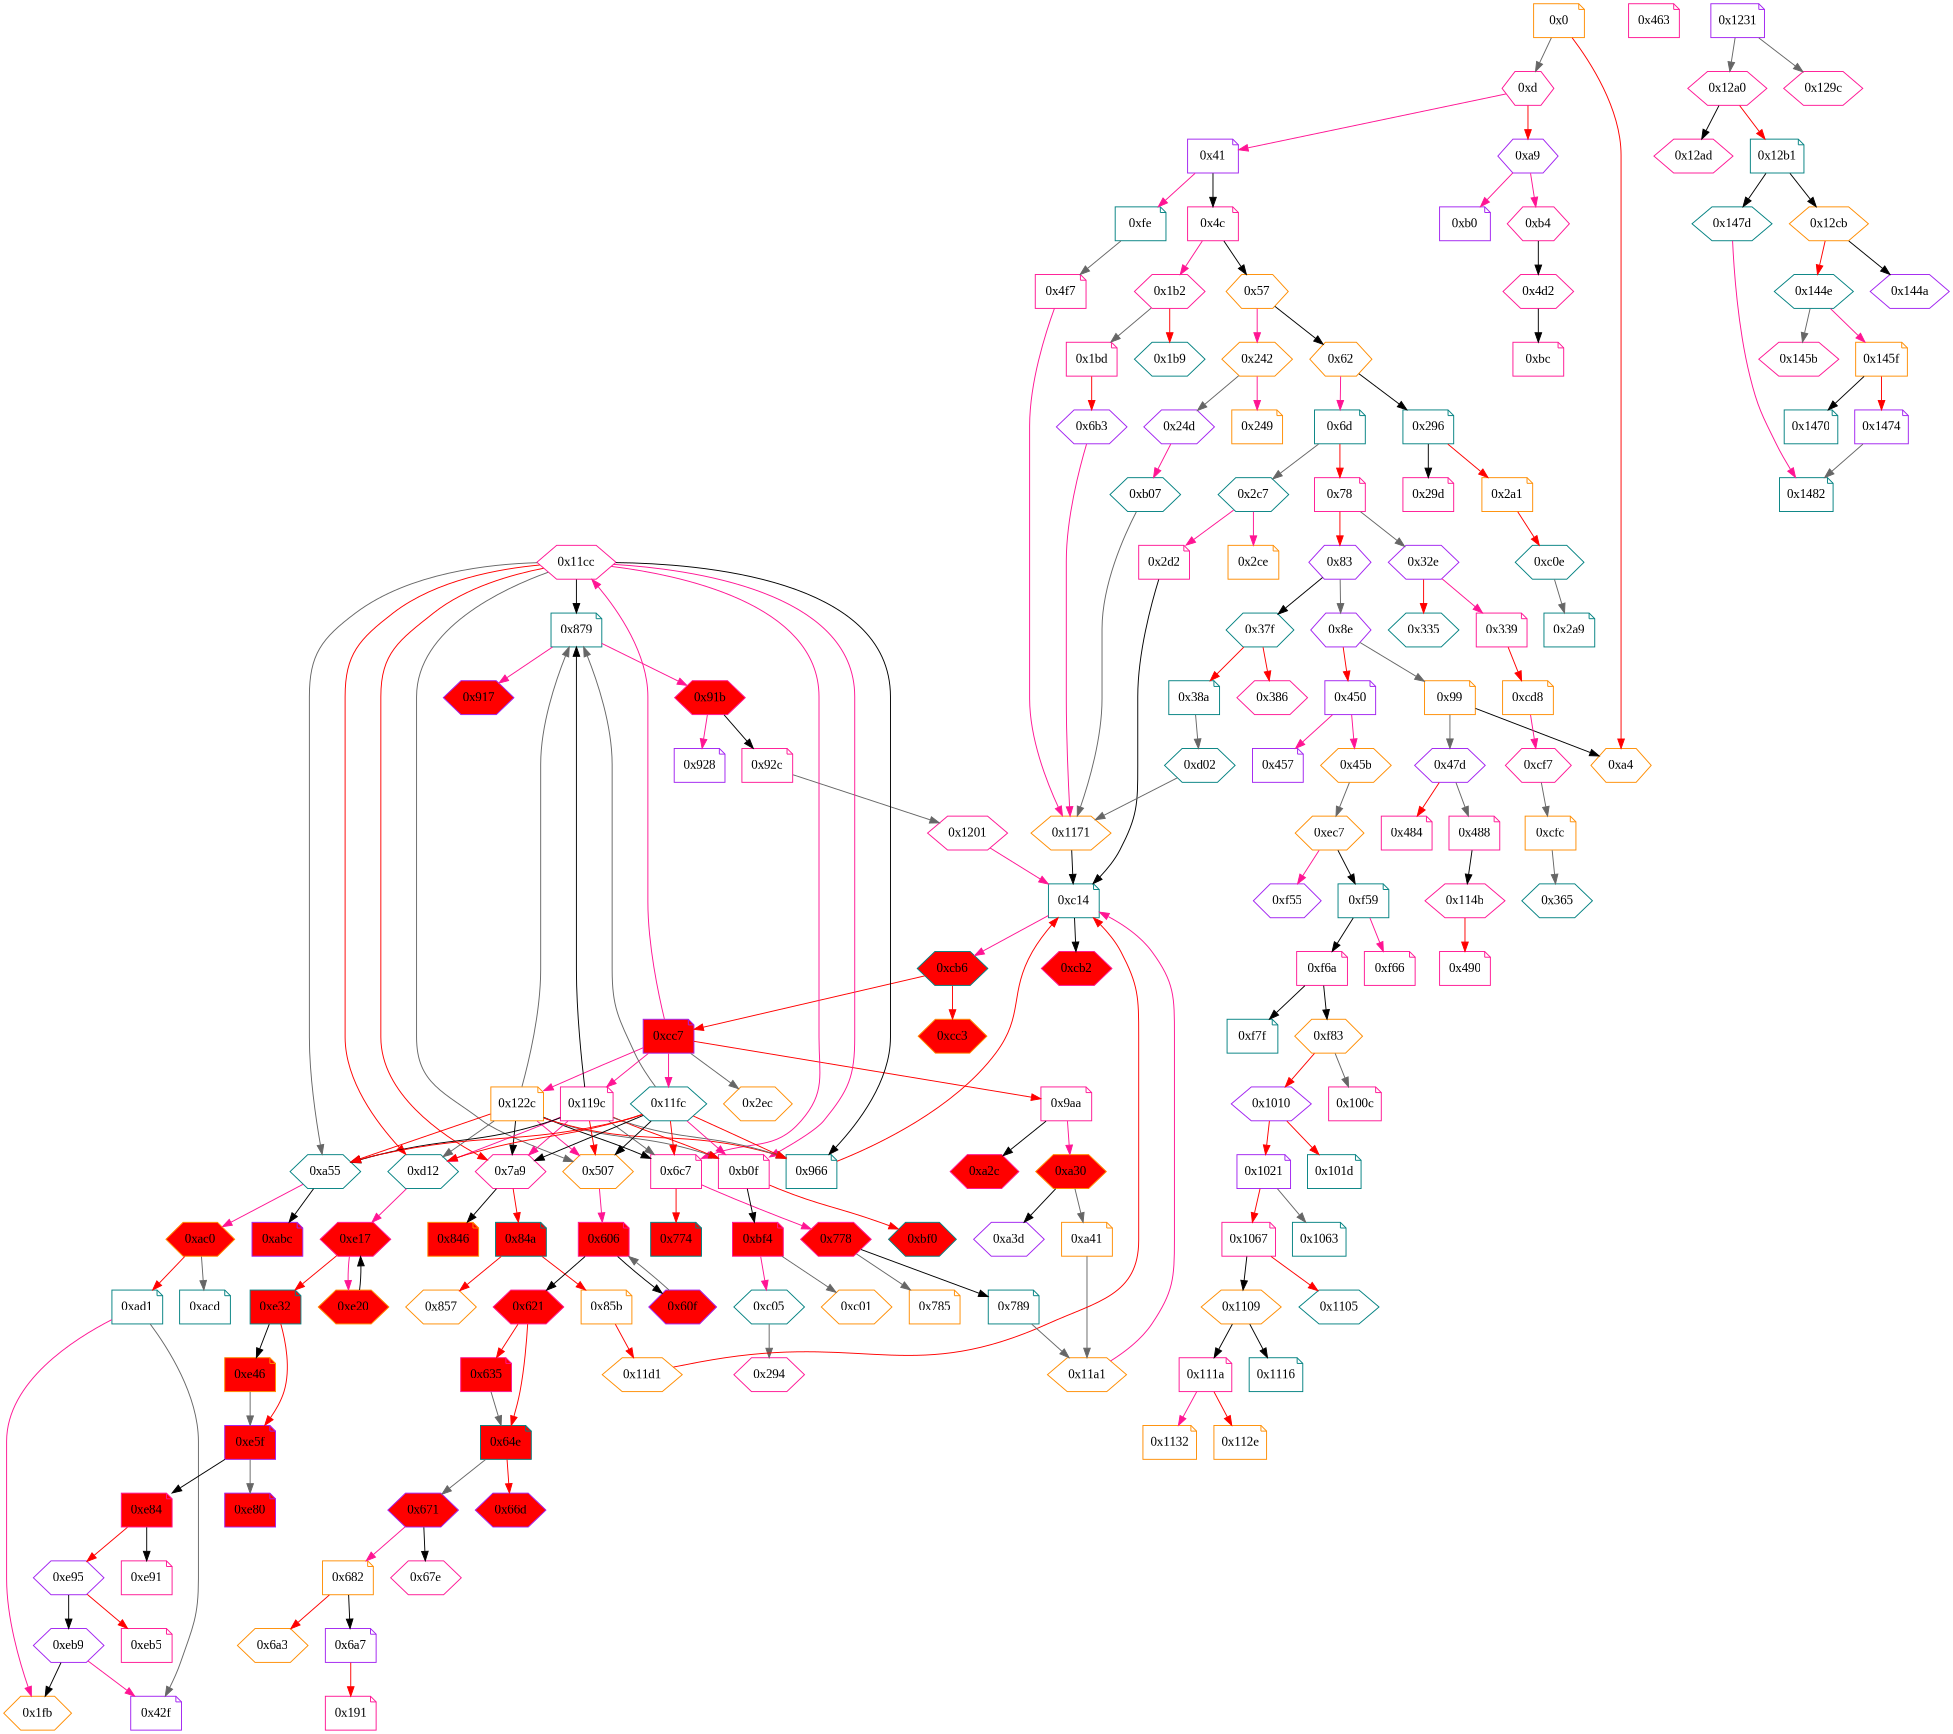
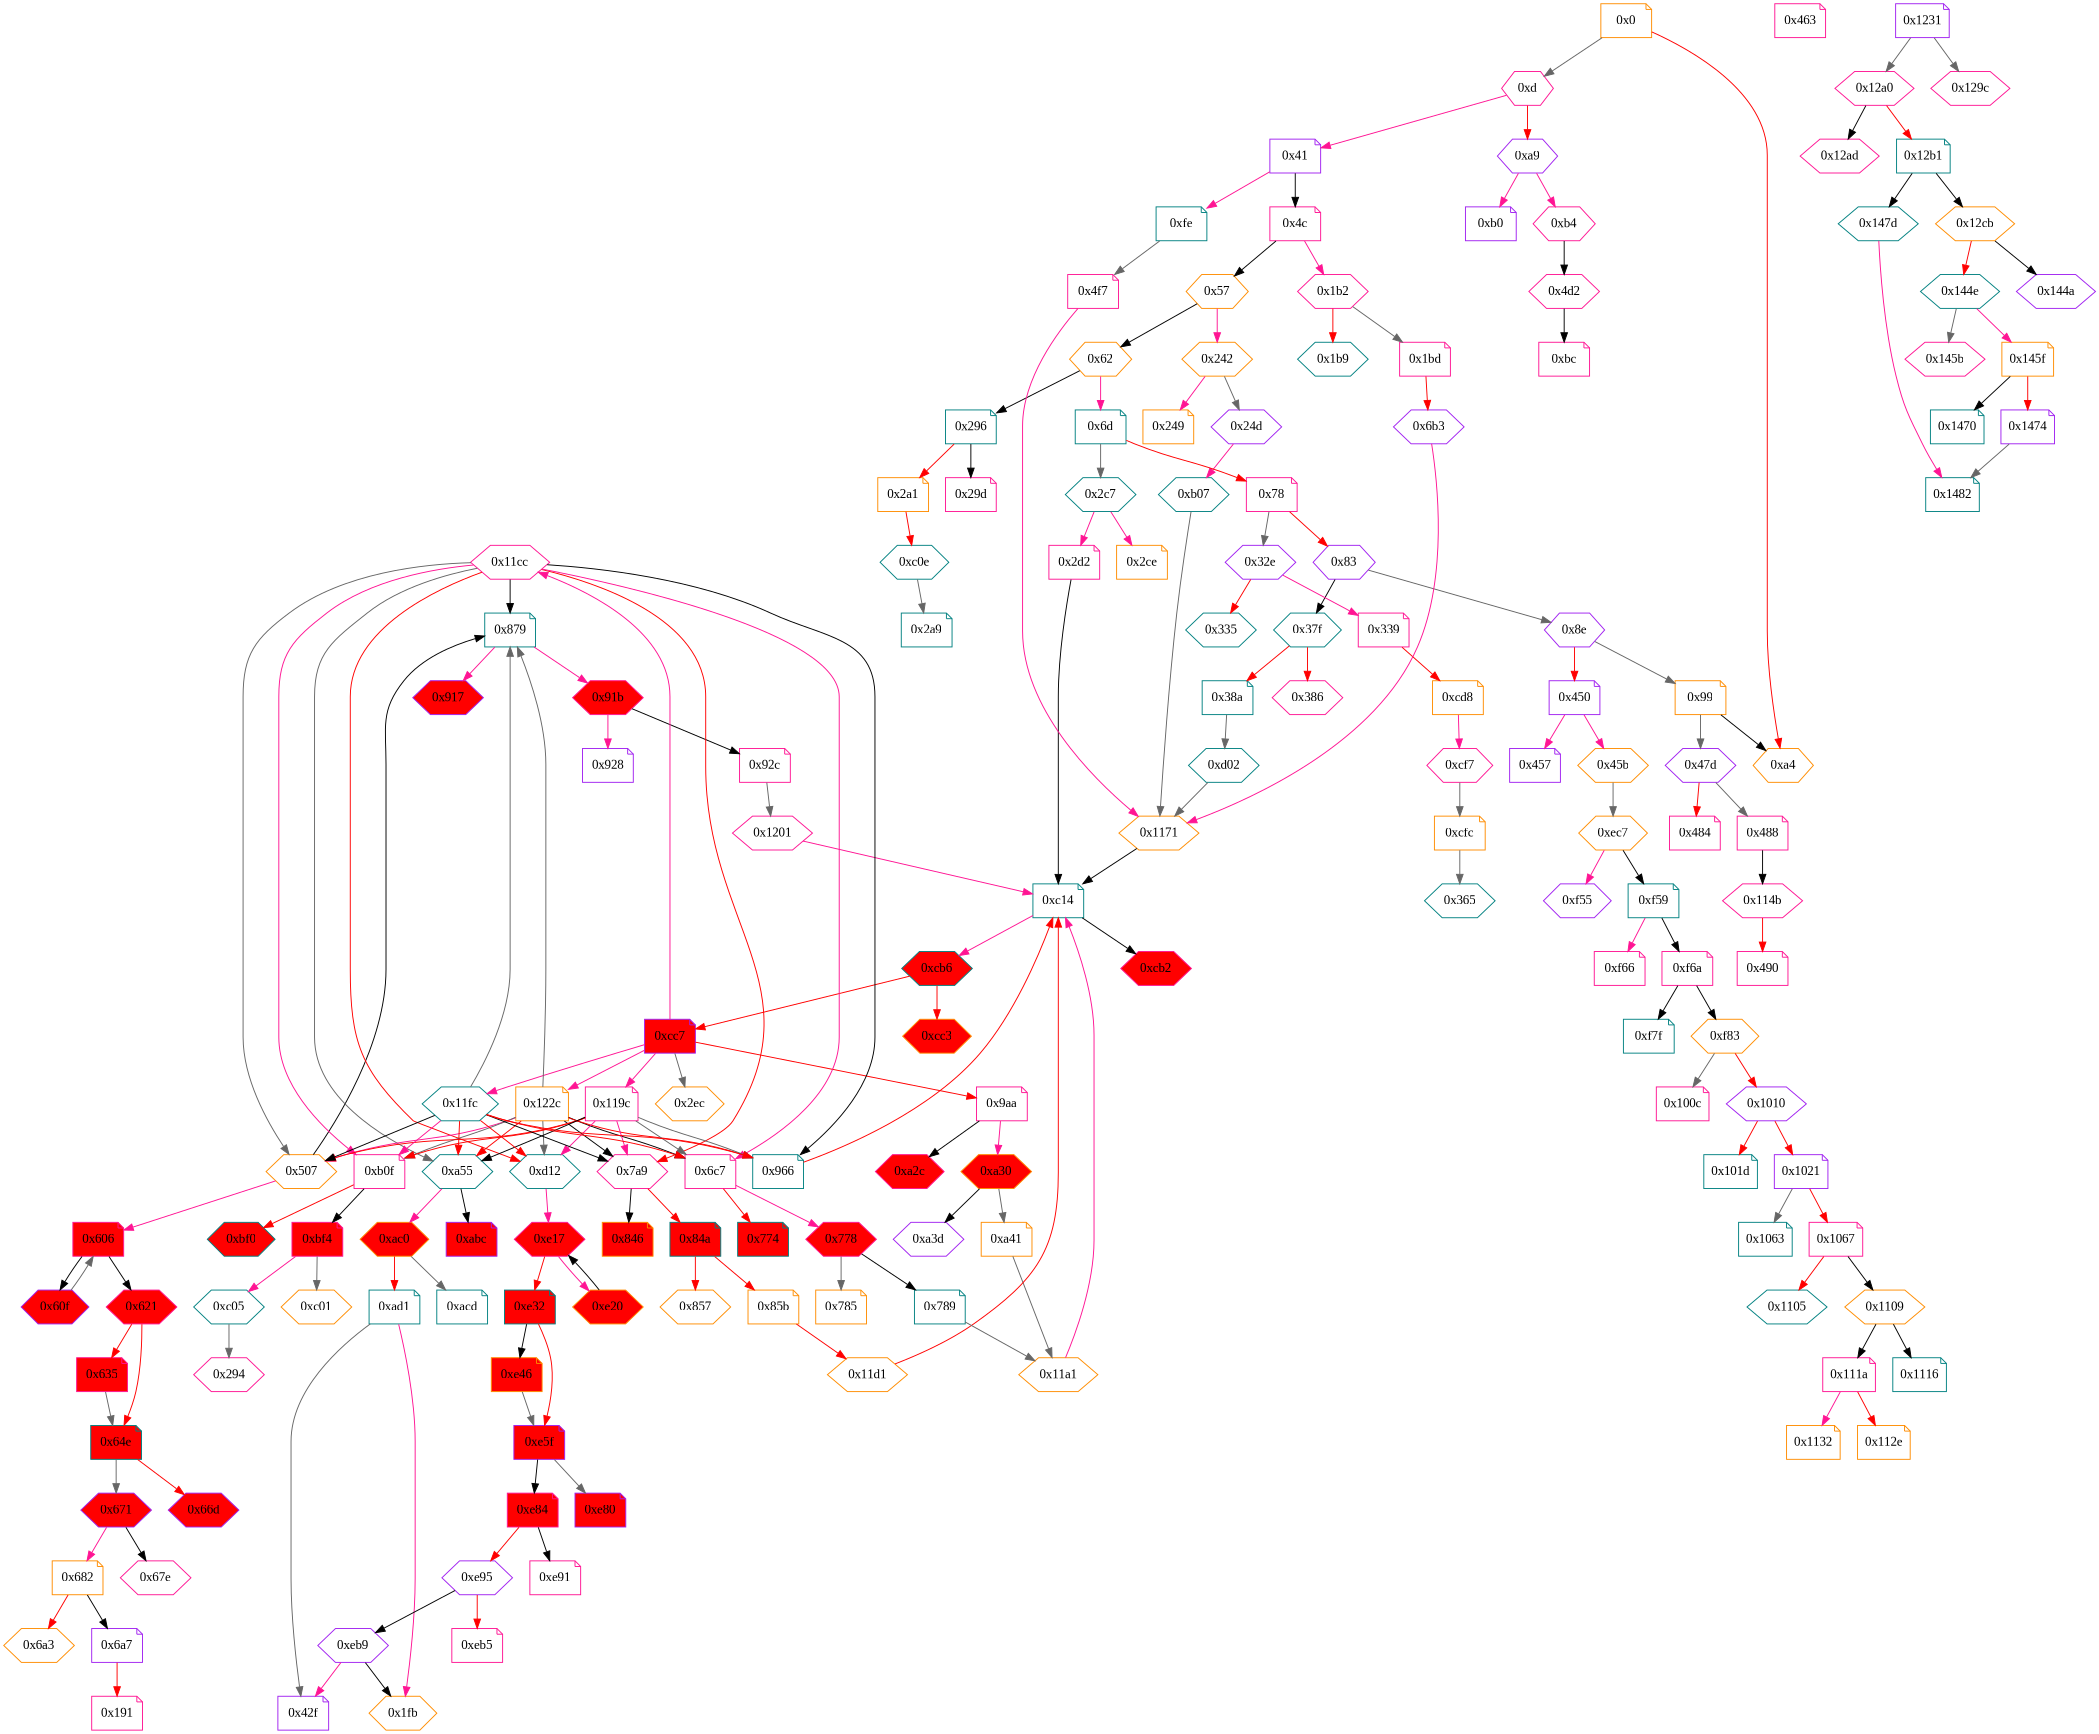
edge "0x119c" -> "0x879": now "0x507" -> "0x879"
